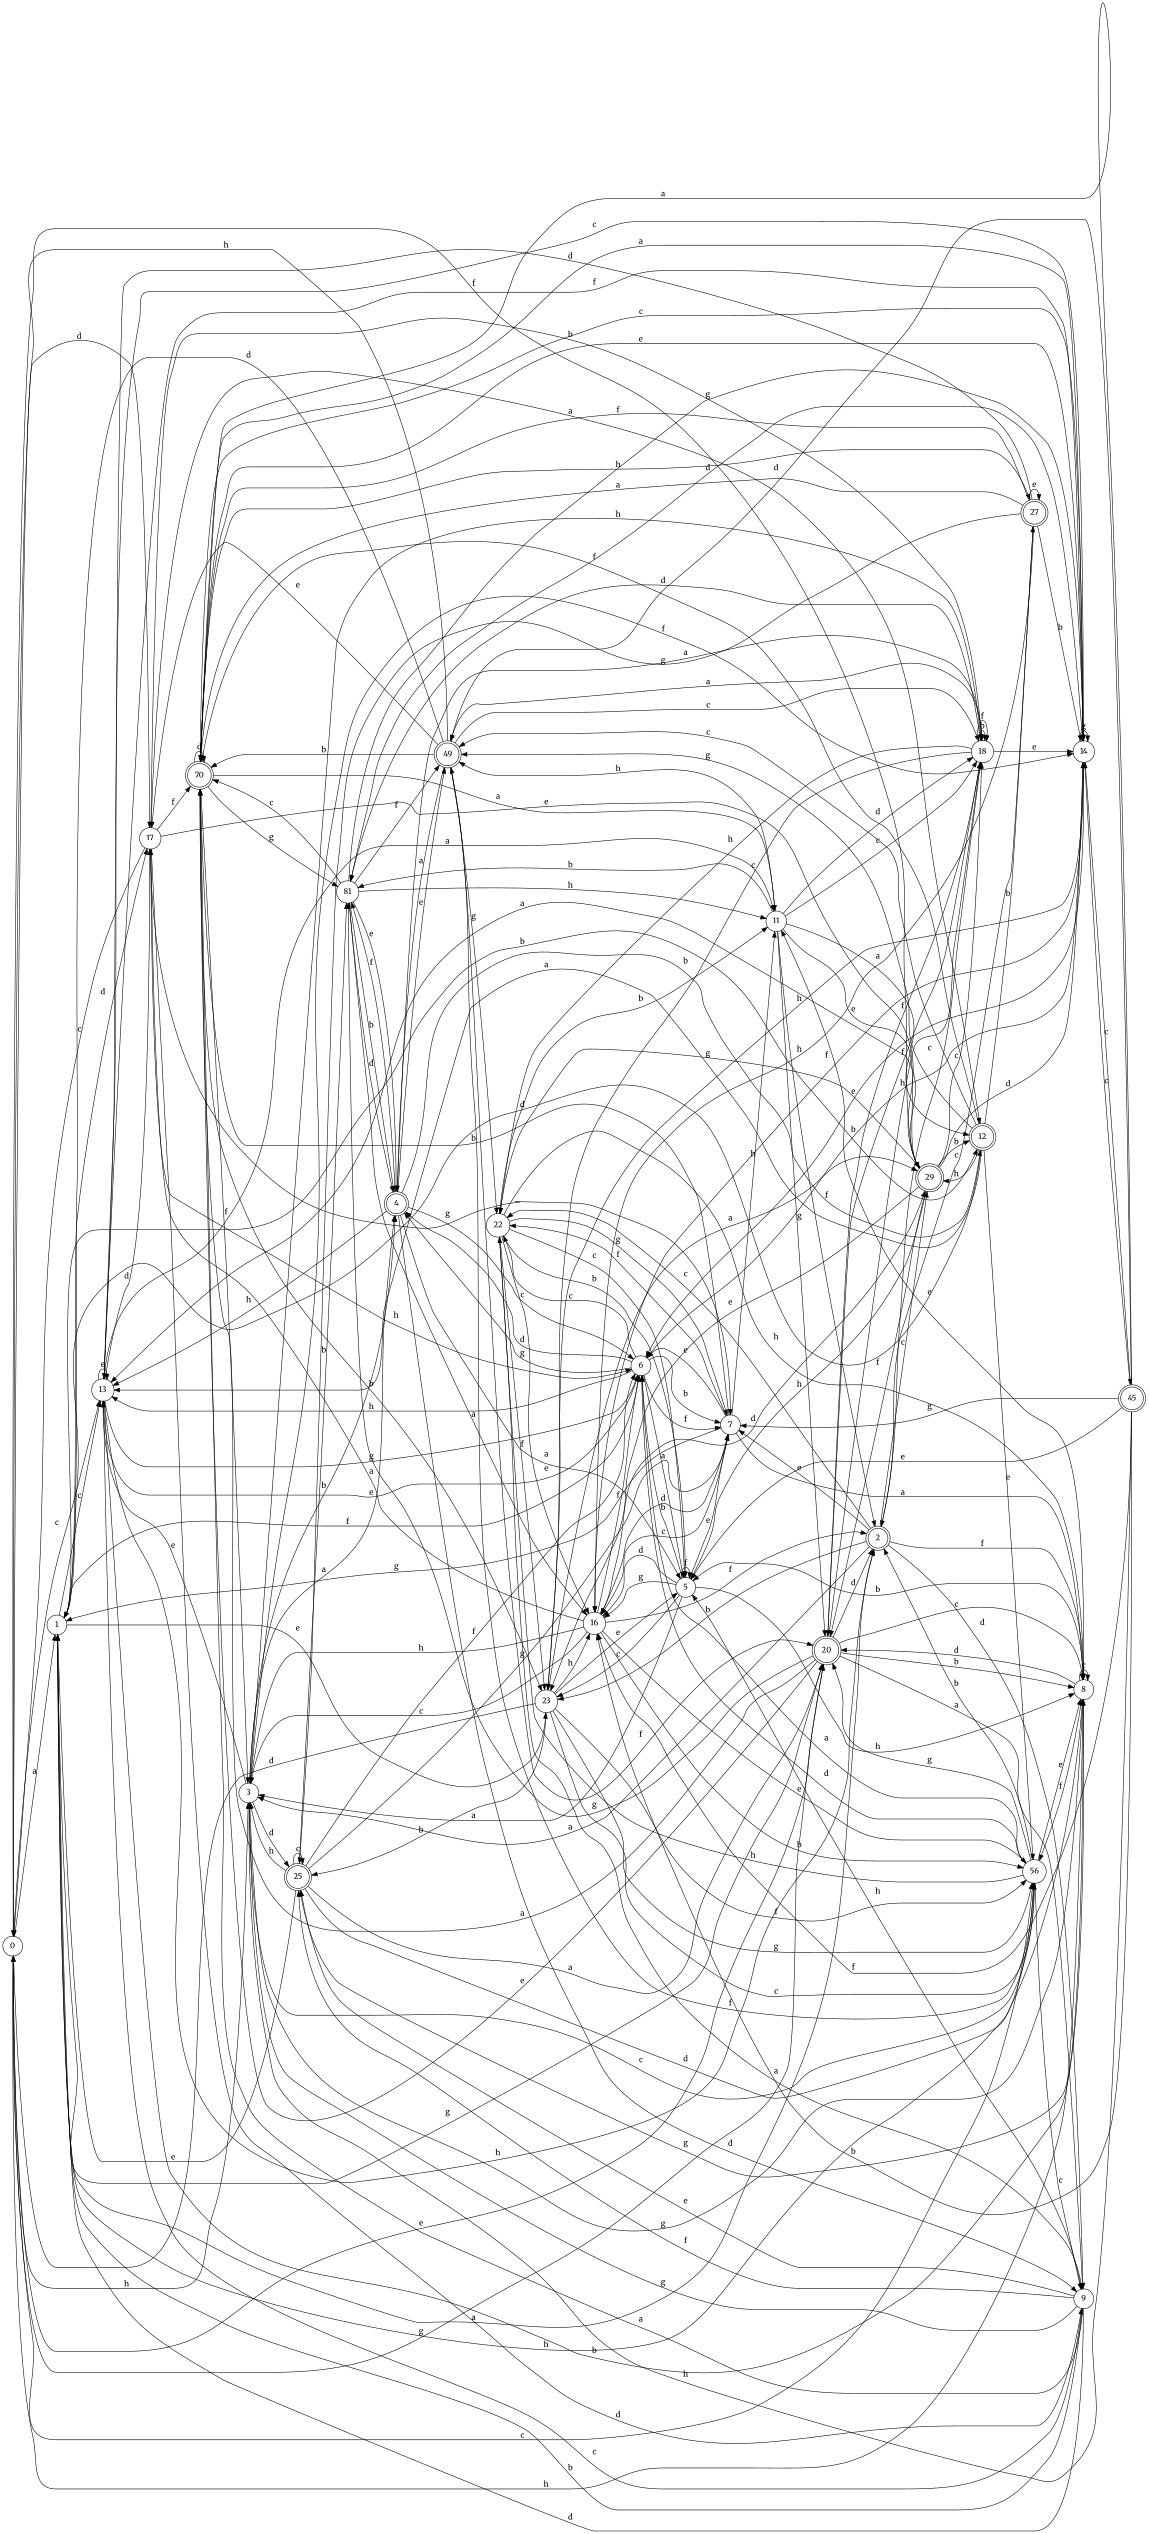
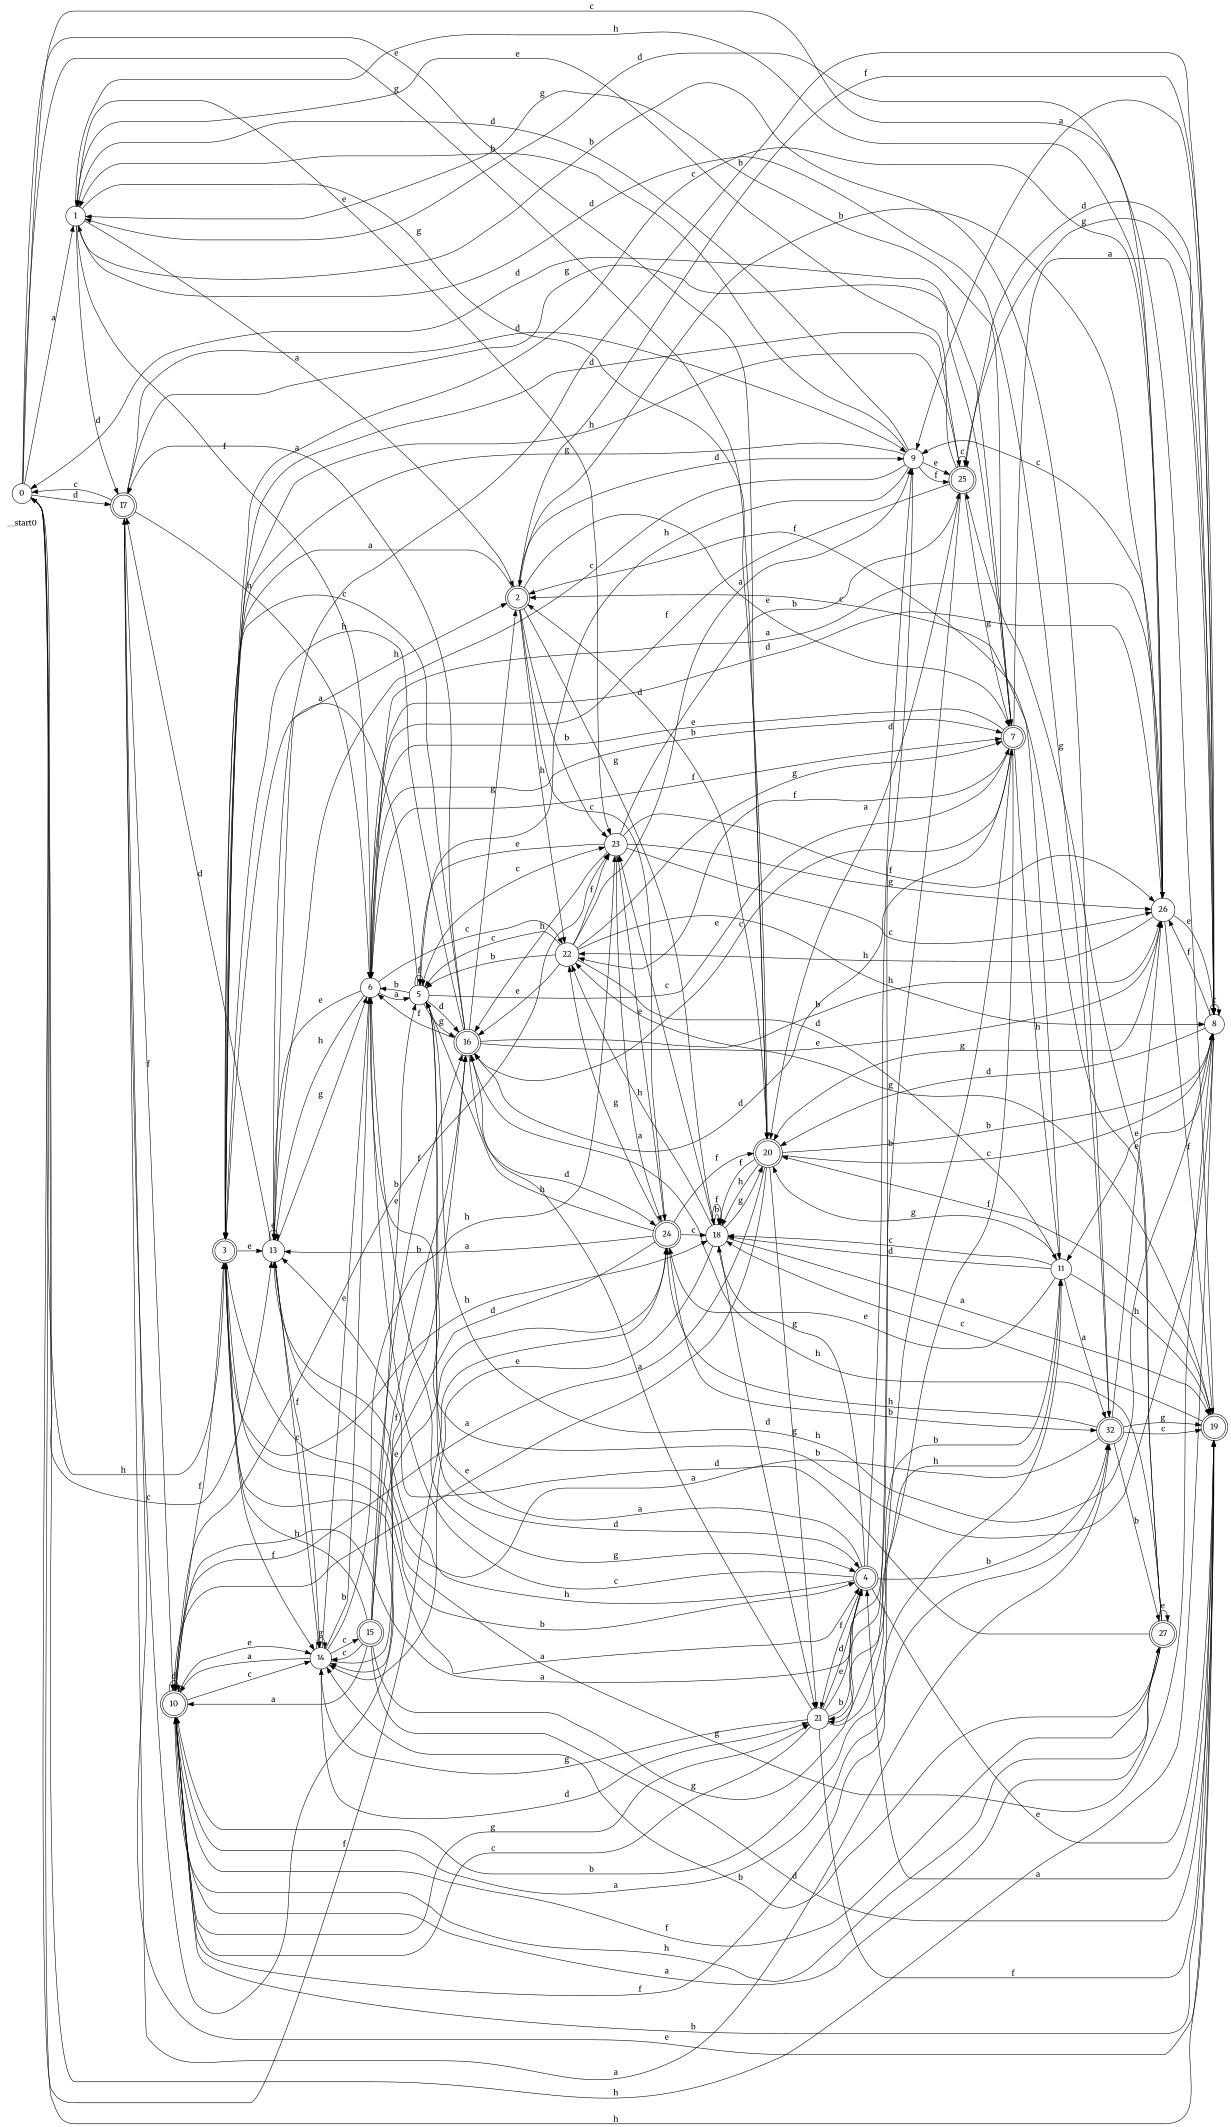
edge "17" -> "18": removed, label "b"
node "__start0": added
edge "4" -> "18": label "a" -> "g"
node "49": label "49" -> "19"
node "70": label "70" -> "10"
node "17": shape circle -> doublecircle
node "81": label "81" -> "21"
edge "13" -> "11": removed, label "a"
edge "22" -> "11": label "b" -> "d"
edge "18" -> "20": label "f" -> "g"
edge "2" -> "18": label "c" -> "g"
node "12": label "12" -> "32"
node "29": label "29" -> "24"
edge "2" -> "22": label "c" -> "h"
node "45": label "45" -> "15"
node "7": shape circle -> doublecircle
edge "1" -> "13": removed, label "c"
edge "16" -> "2": label "f" -> "g"
node "16": shape circle -> doublecircle
node "3": shape circle -> doublecircle
node "56": label "56" -> "26"
edge "20" -> "9": now "8" -> "9"
edge "23" -> "0": now "7" -> "0"
